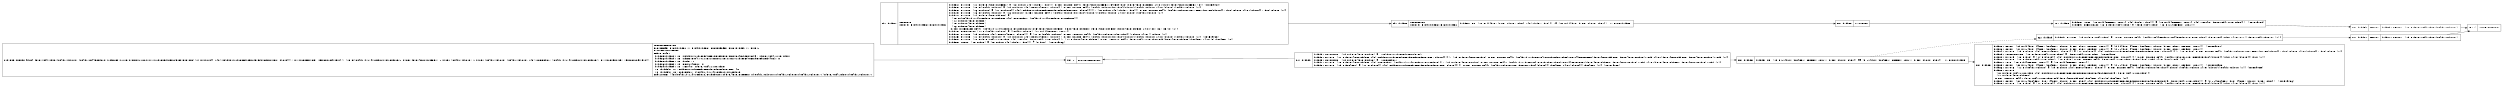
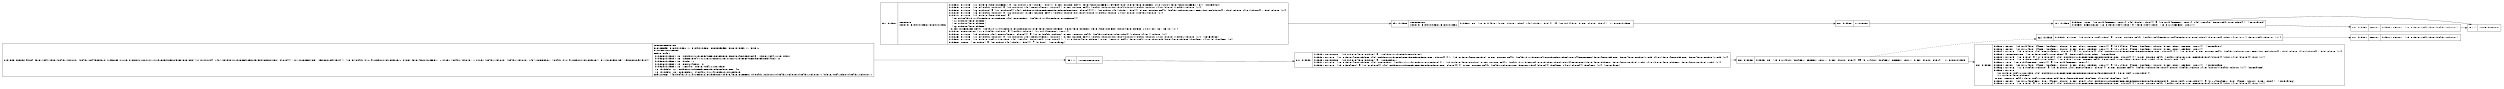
edge "17: 0x0014" -> "13: ?": now "21: 0x0058" -> "13: ?"
edge "14: 0x0000" -> "12: ?": reversed
node "12: ?": text "BACK_ENTER_BLOCK" -> "MTH_ENTER_BLOCK"
